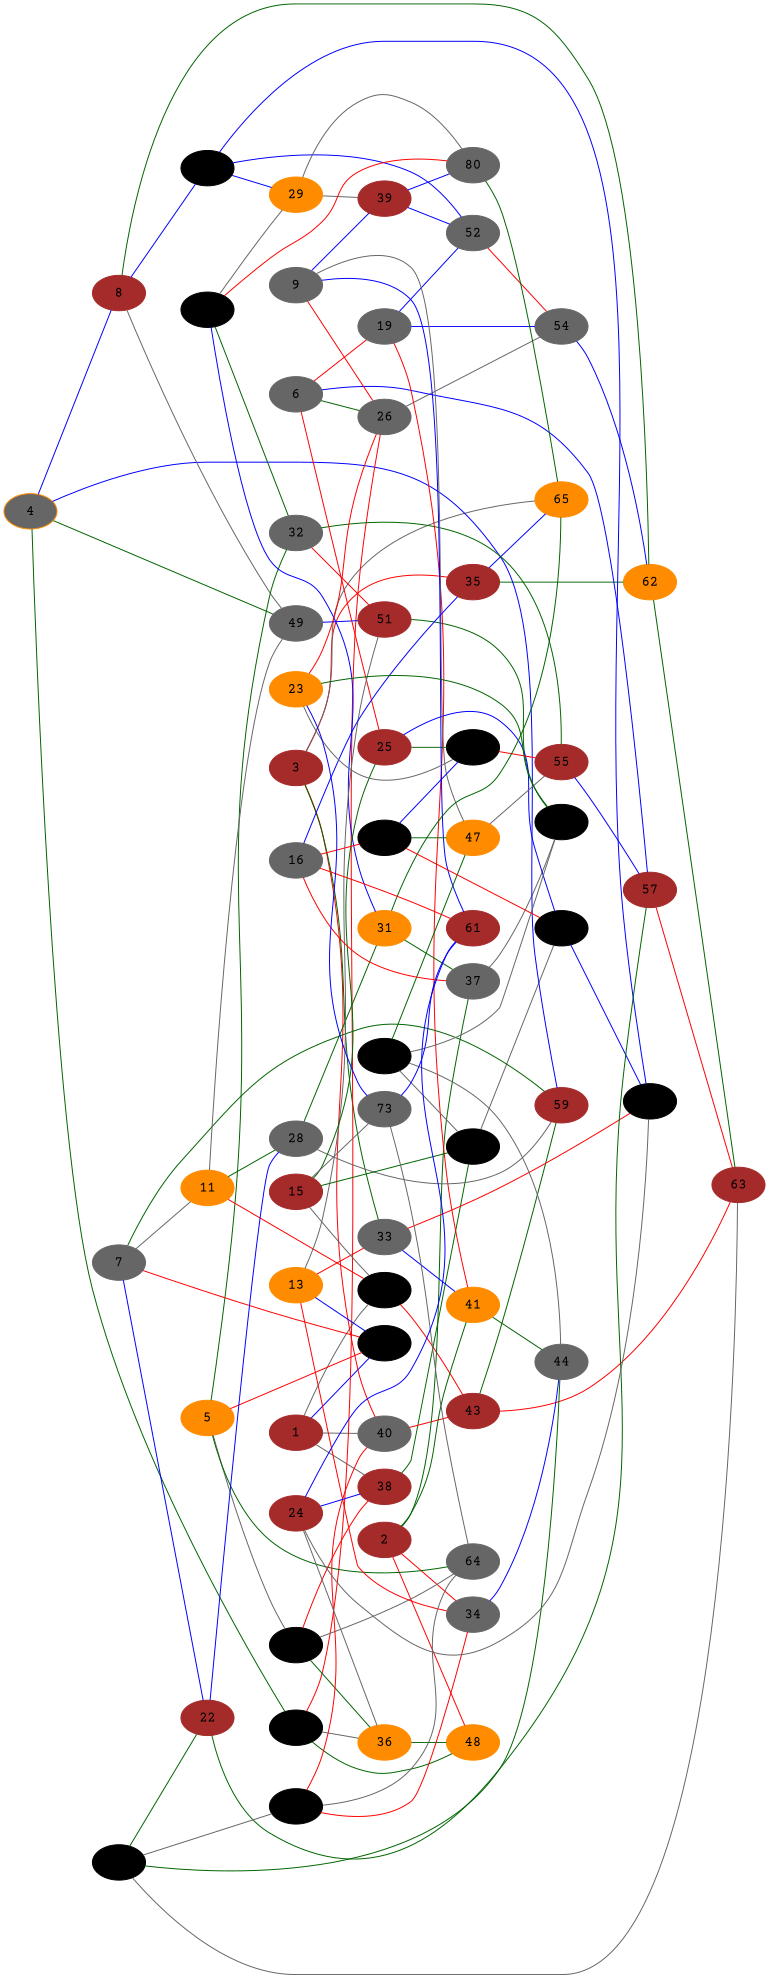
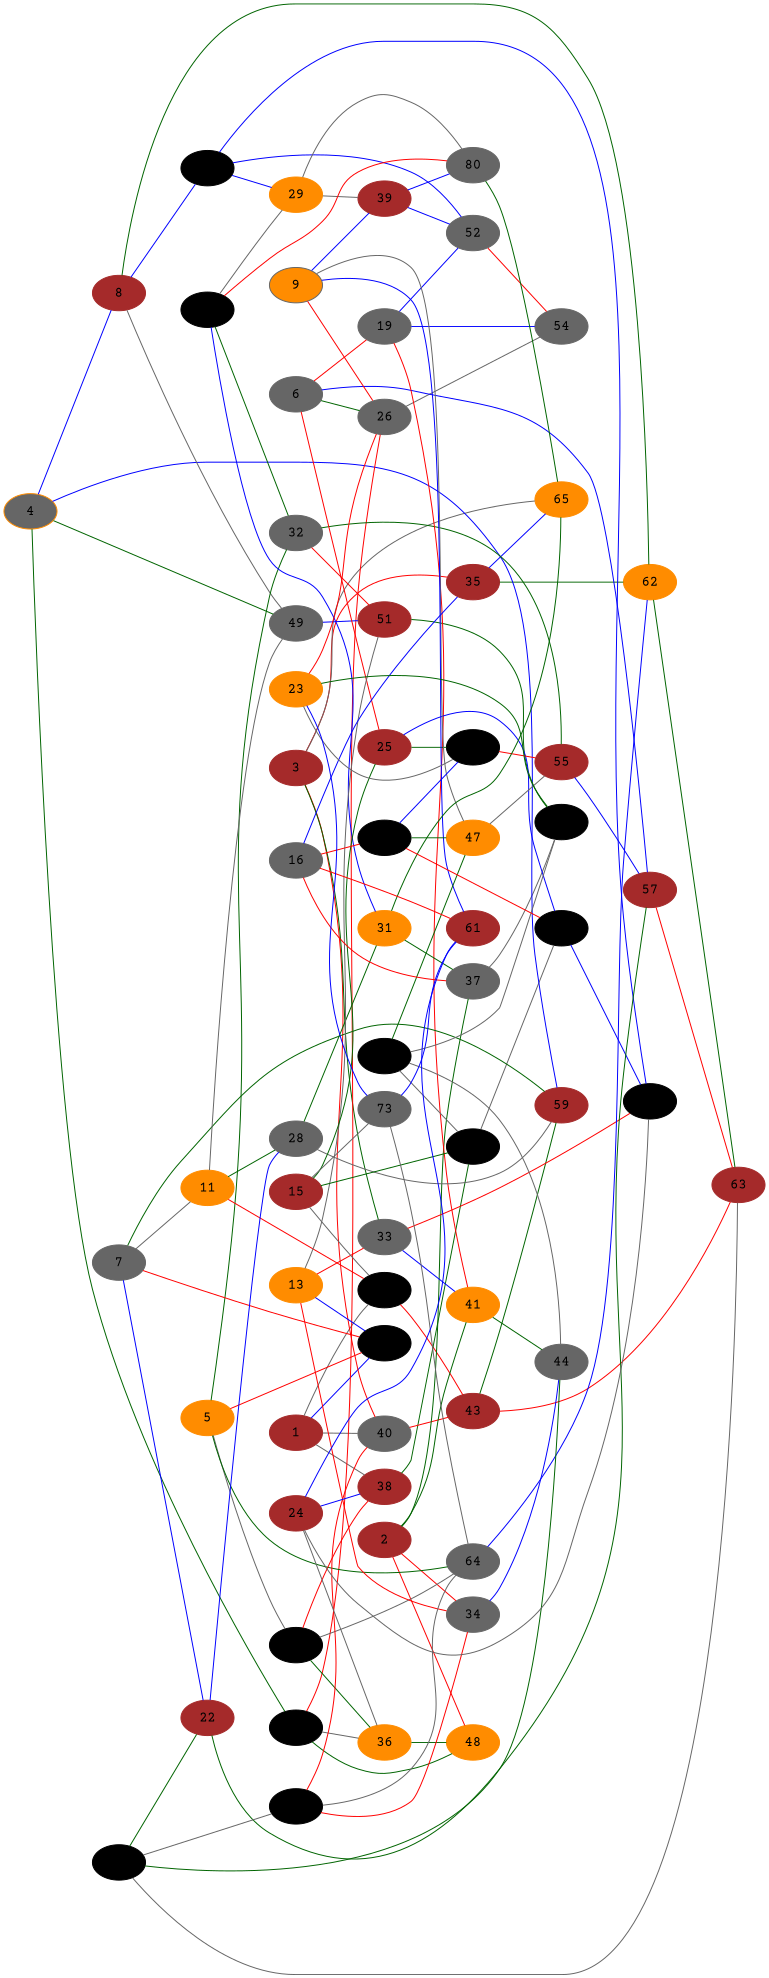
node "9": fillcolor gray40 -> darkorange
edge "54" -- "62": now "64" -- "62"
